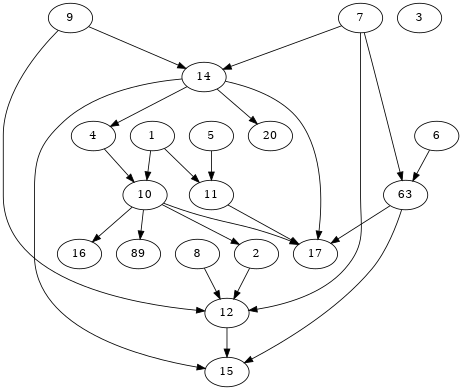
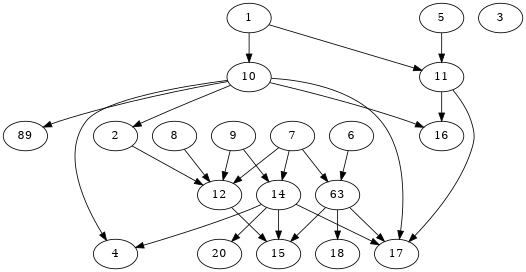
edge "11" -> "16": added
edge "4" -> "10": reversed
node "18": added
